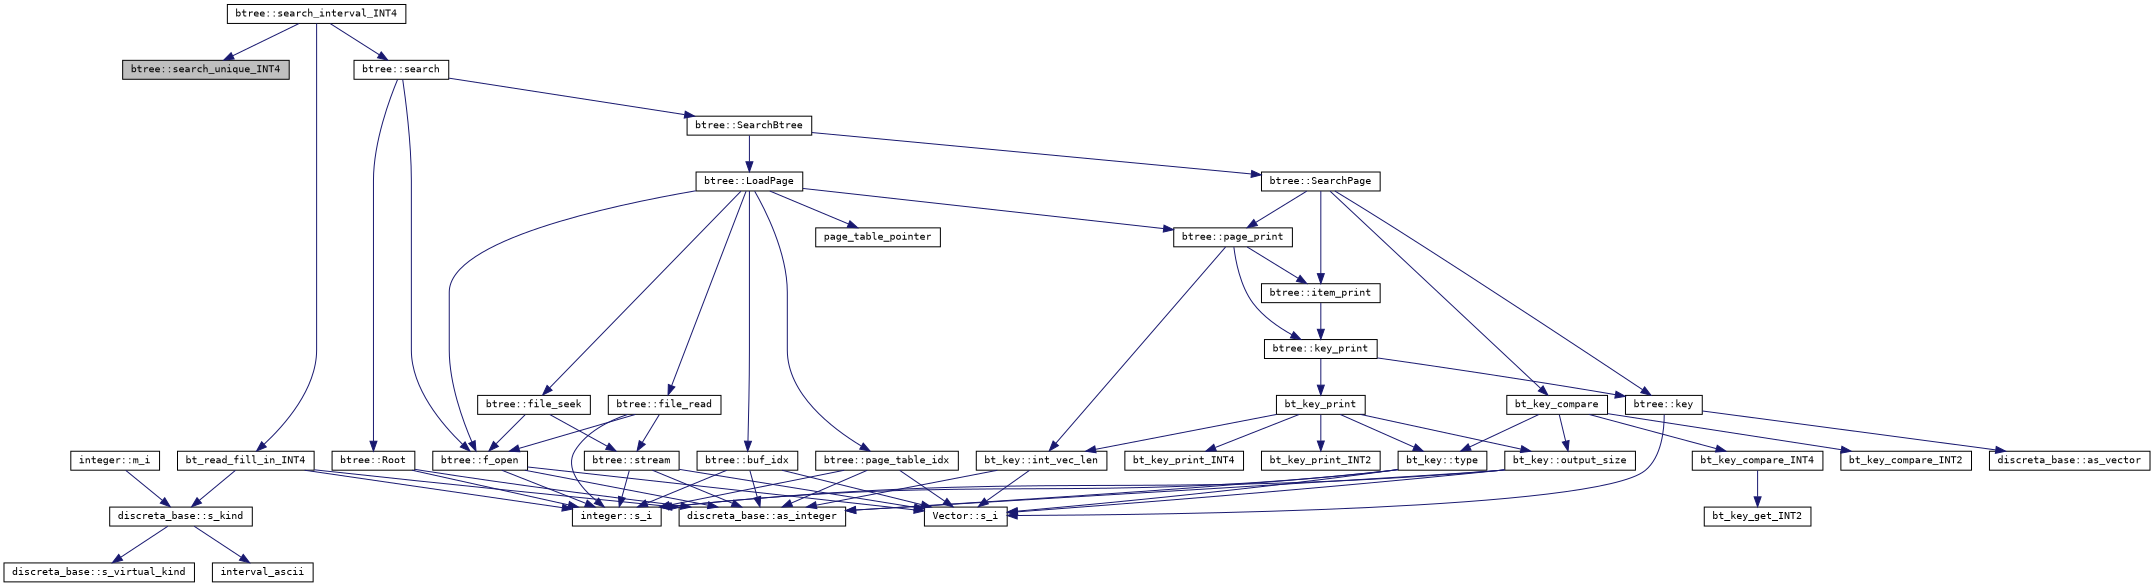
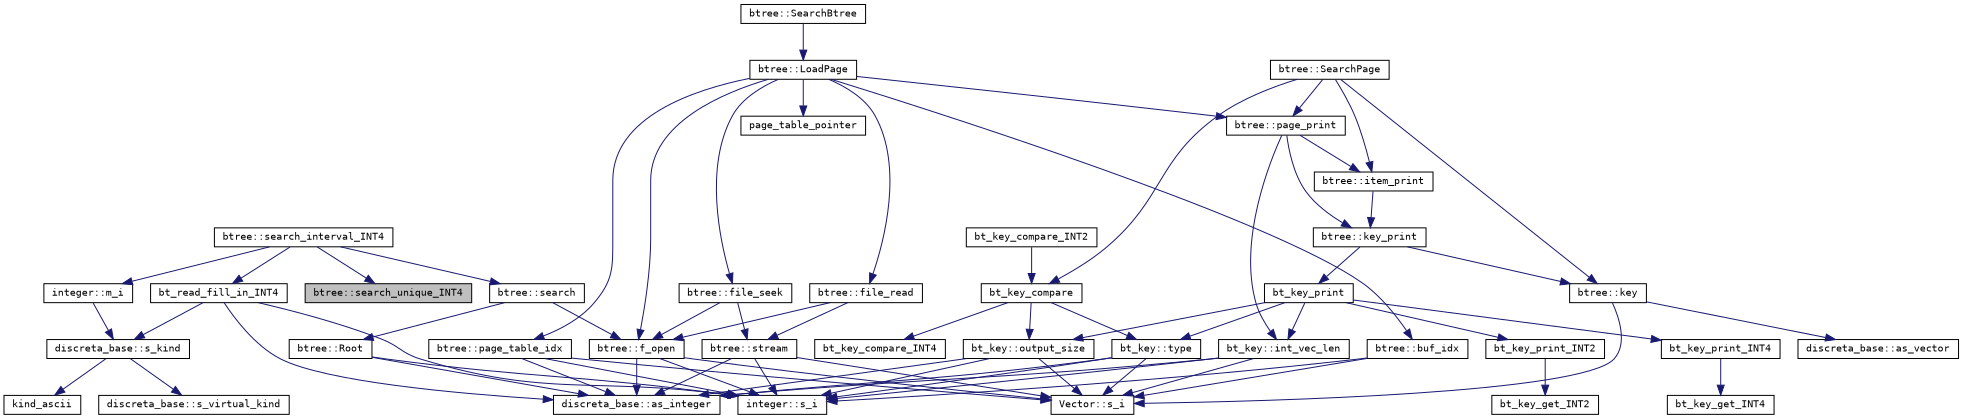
edge "btree::search" -> "btree::SearchBtree": removed
edge "btree::SearchBtree" -> "btree::SearchPage": removed
edge "btree::search_interval_INT4" -> "integer::m_i": added
node "bt_key_get_INT4": added
edge "bt_key_compare" -> "bt_key_compare_INT2": reversed
edge "btree::file_read" -> "integer::s_i": now "bt_key::int_vec_len" -> "integer::s_i"
edge "btree::buf_idx" -> "discreta_base::as_integer": removed
edge "bt_key_compare_INT4" -> "bt_key_get_INT2": now "bt_key_print_INT2" -> "bt_key_get_INT2"
node "interval_ascii": label "interval_ascii" -> "kind_ascii"
